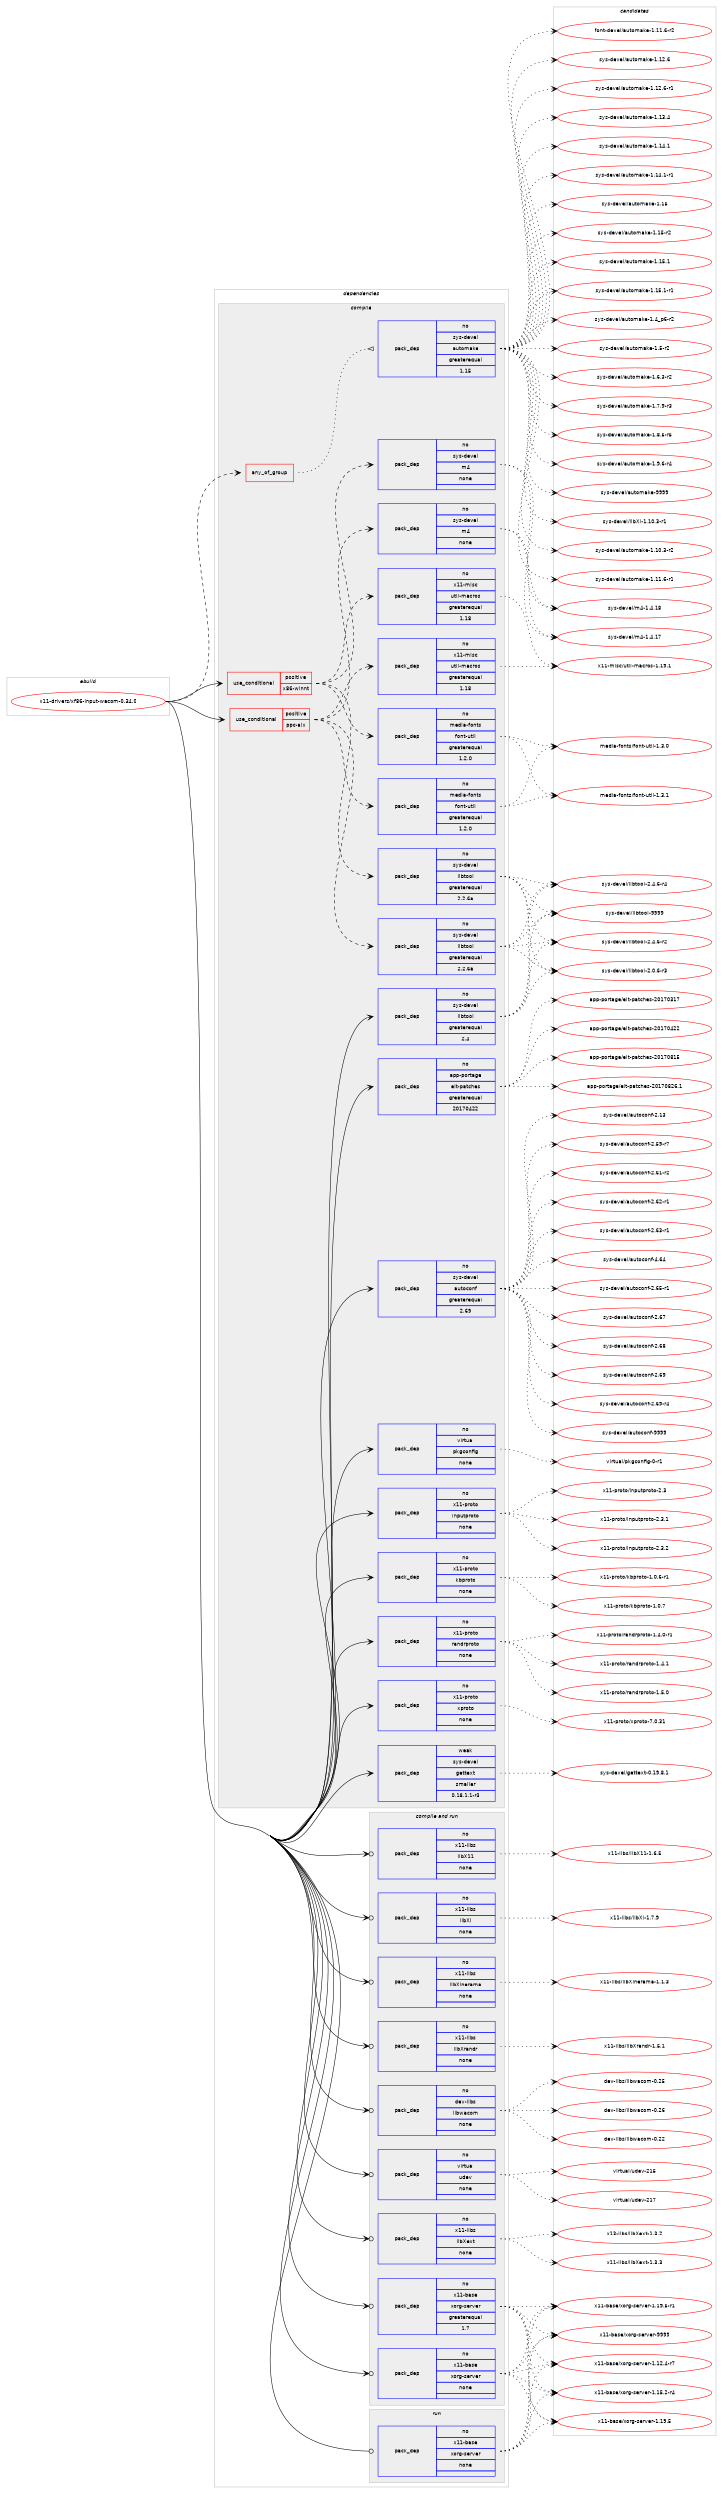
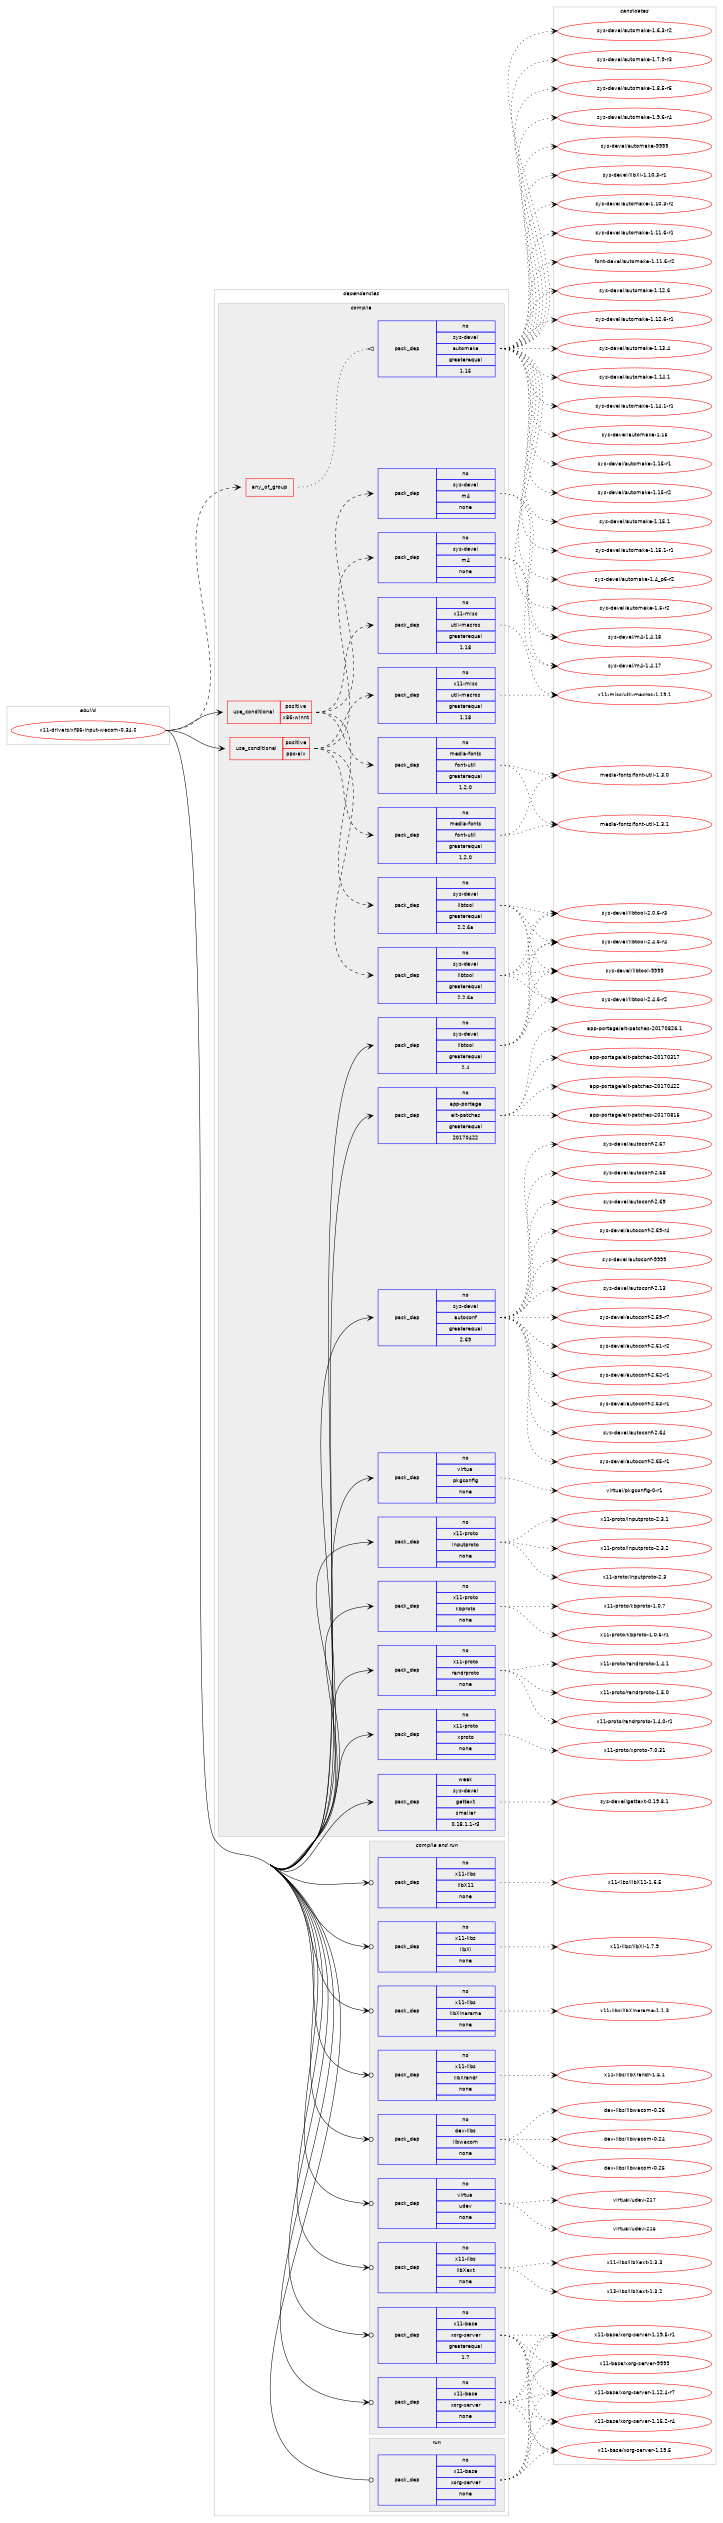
node "sys-devel/automake-1.15-r1": added
node "sys-devel/autoconf-4.64": label "sys-devel/autoconf-4.64" -> "sys-devel/autoconf-2.64"
node "dev-libs/libwacom-0.22": label "dev-libs/libwacom-0.22" -> "dev-libs/libwacom-0.24"
